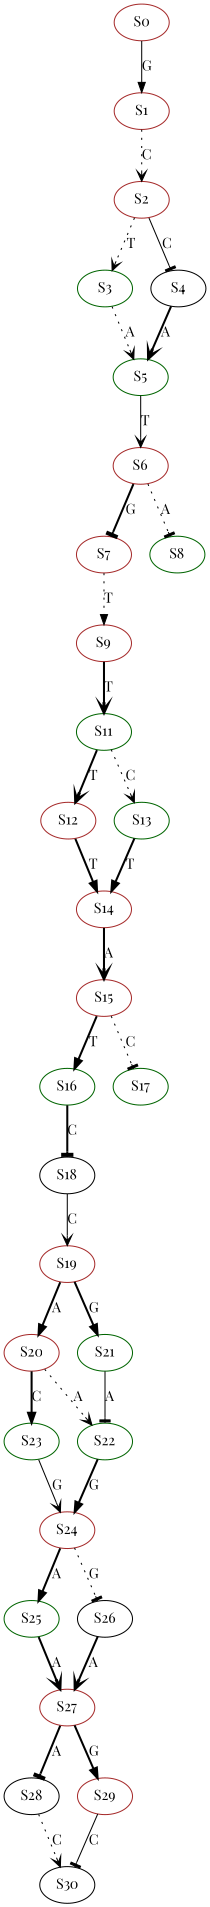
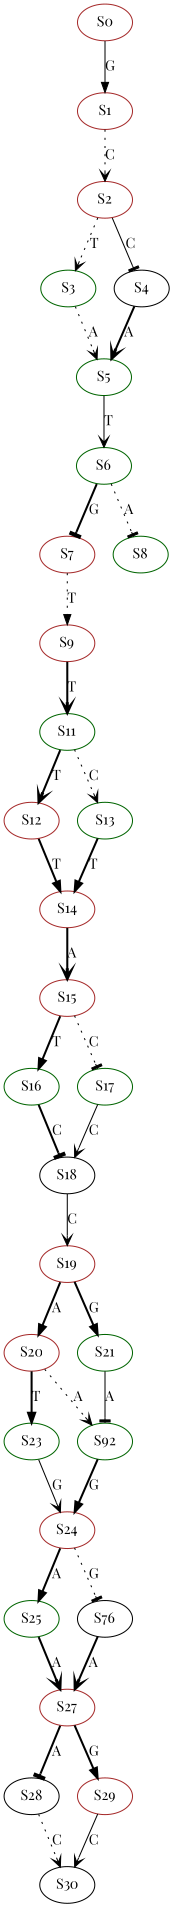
node "S6": color brown -> darkgreen
edge "S17" -> "S18": added, label "C"
edge "S20" -> "S23": label "C" -> "T"
node "S22": label "S22" -> "S92"
node "S26": label "S26" -> "S76"
edge "S29" -> "S30": arrowhead tee -> vee
